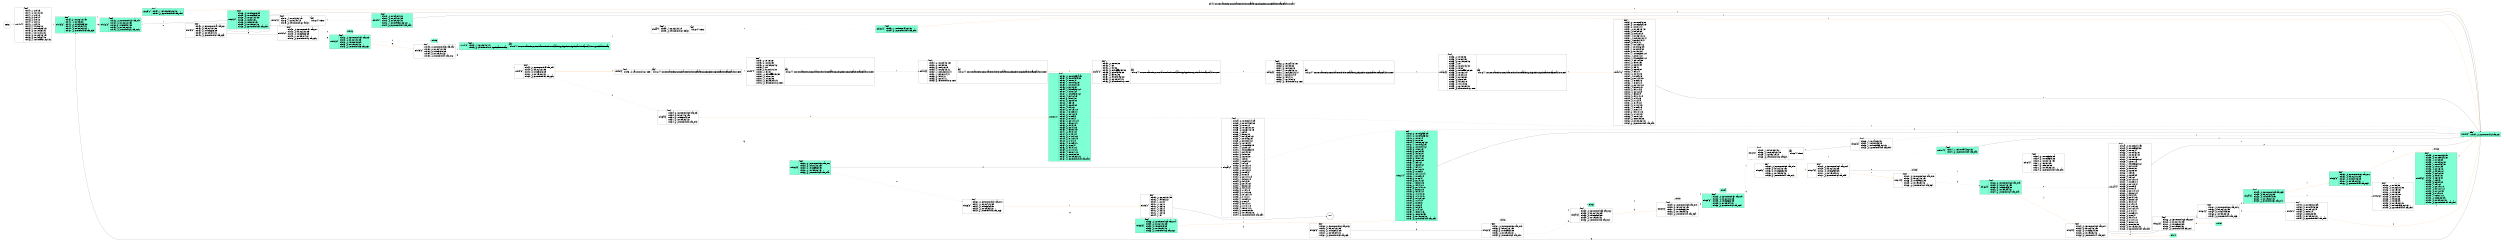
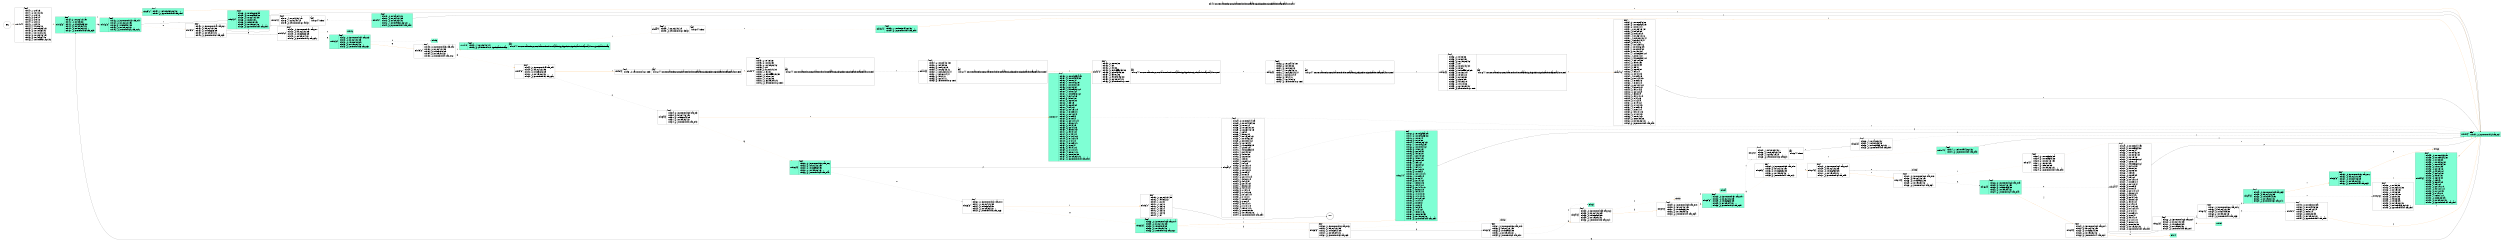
node "Desktop": label "Desktop" -> "Entry"
